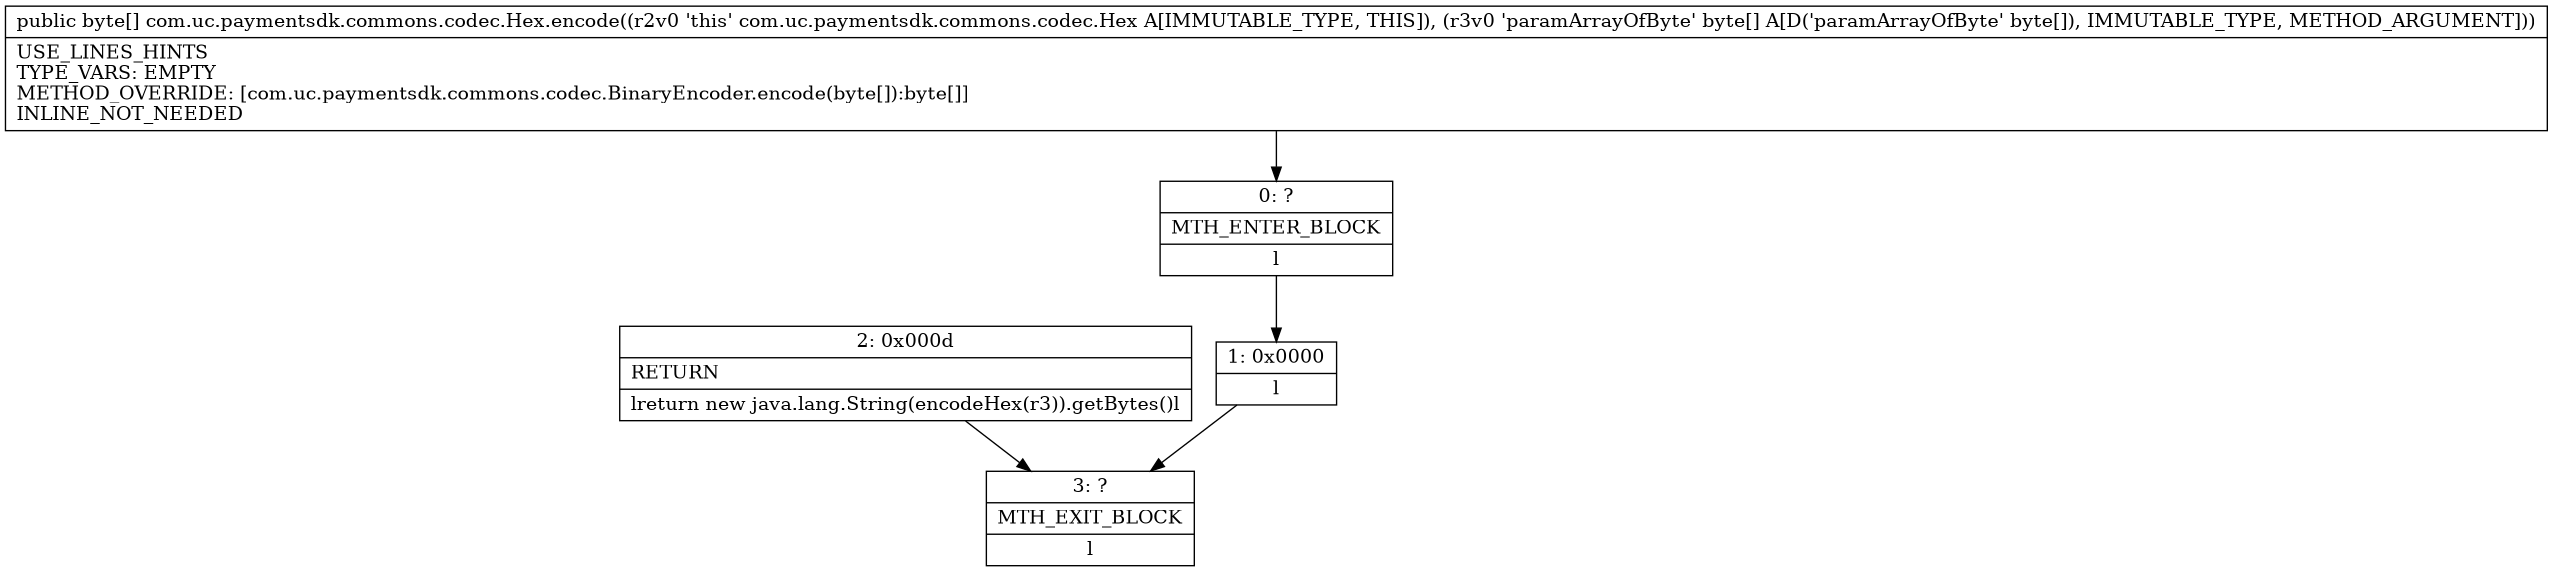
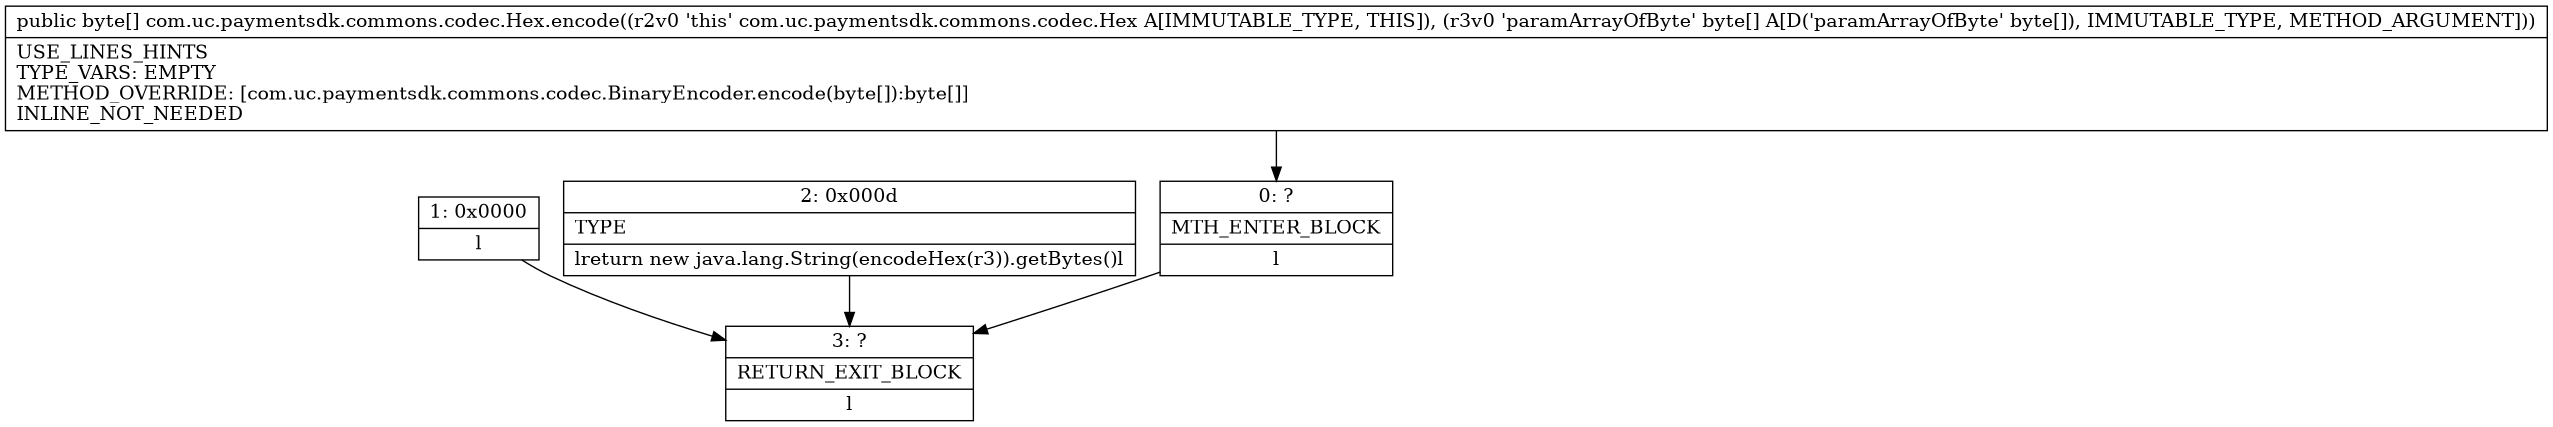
edge "0: ?" -> "1: 0x0000": now "0: ?" -> "3: ?"
node "2: 0x000d": text "RETURN" -> "TYPE"
node "3: ?": text "MTH_EXIT_BLOCK" -> "RETURN_EXIT_BLOCK"
